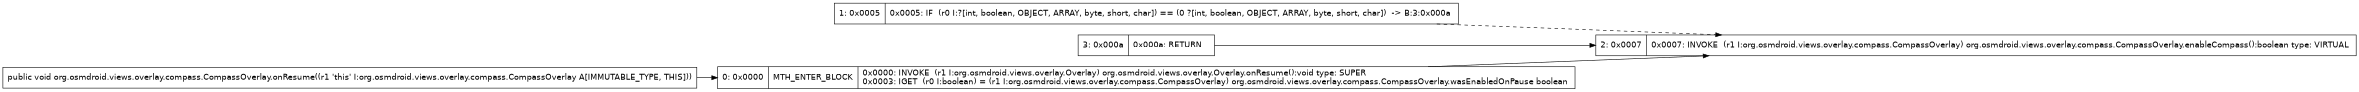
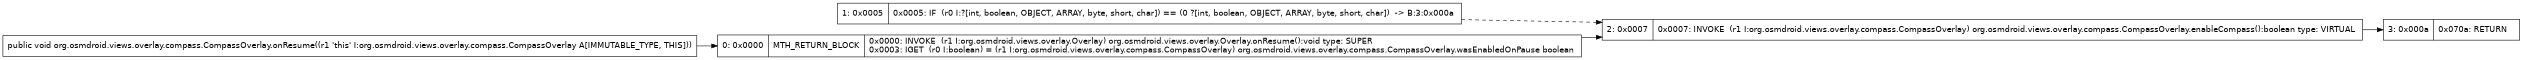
node "3: 0x000a": text "0x000a: RETURN" -> "0x070a: RETURN"
edge "3: 0x000a" -> "2: 0x0007": reversed
node "0: 0x0000": text "MTH_ENTER_BLOCK" -> "MTH_RETURN_BLOCK"
